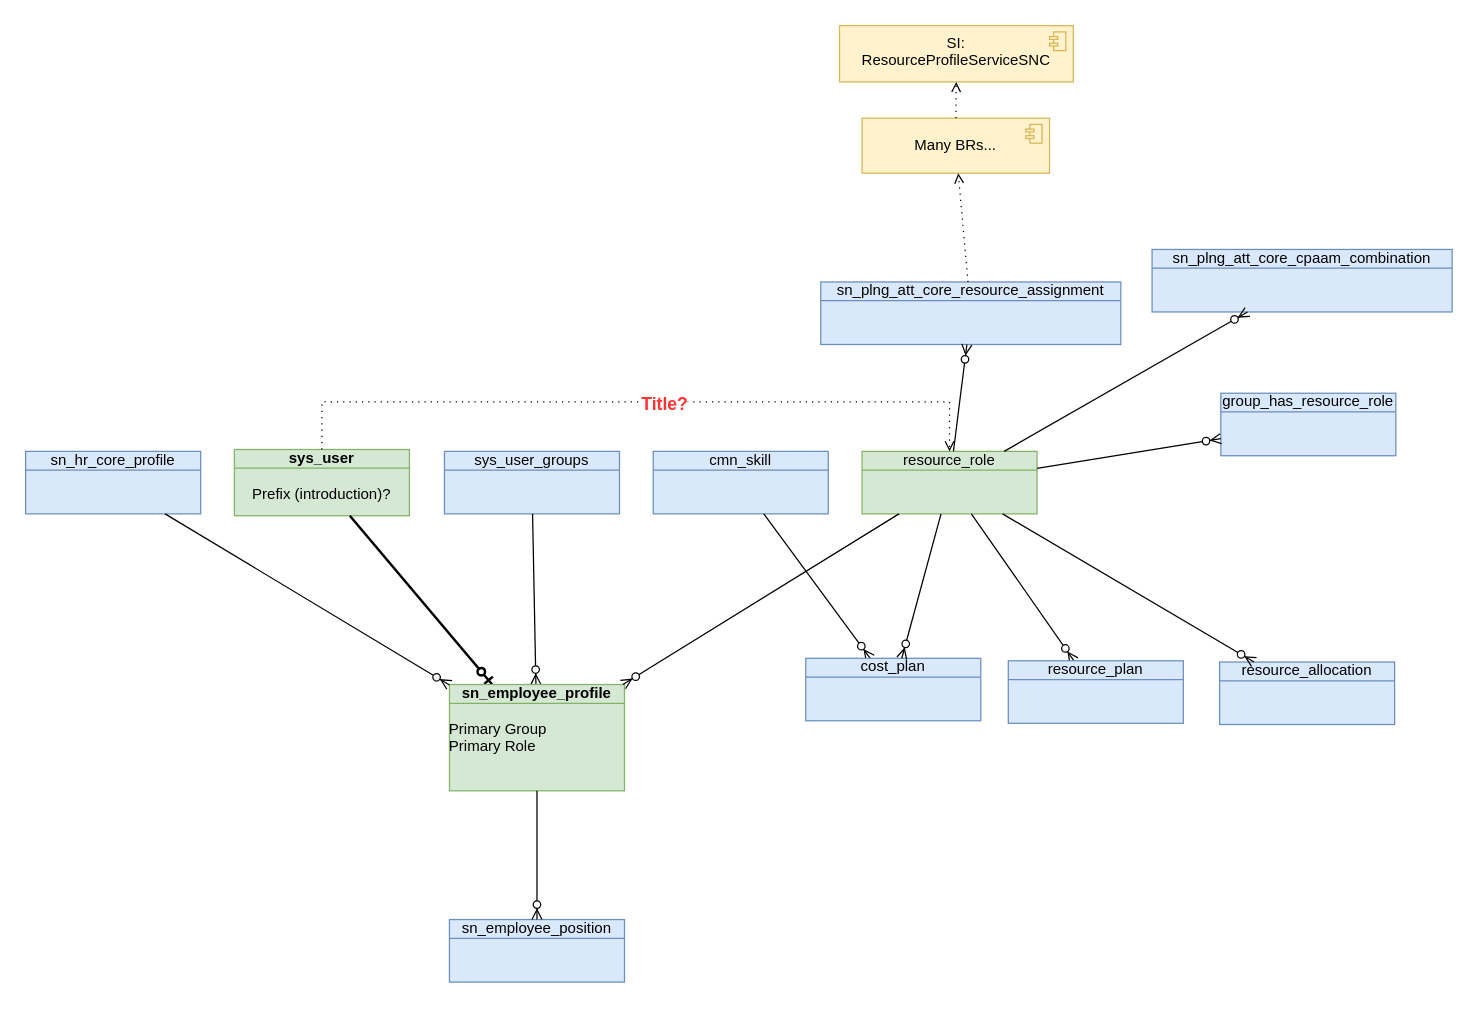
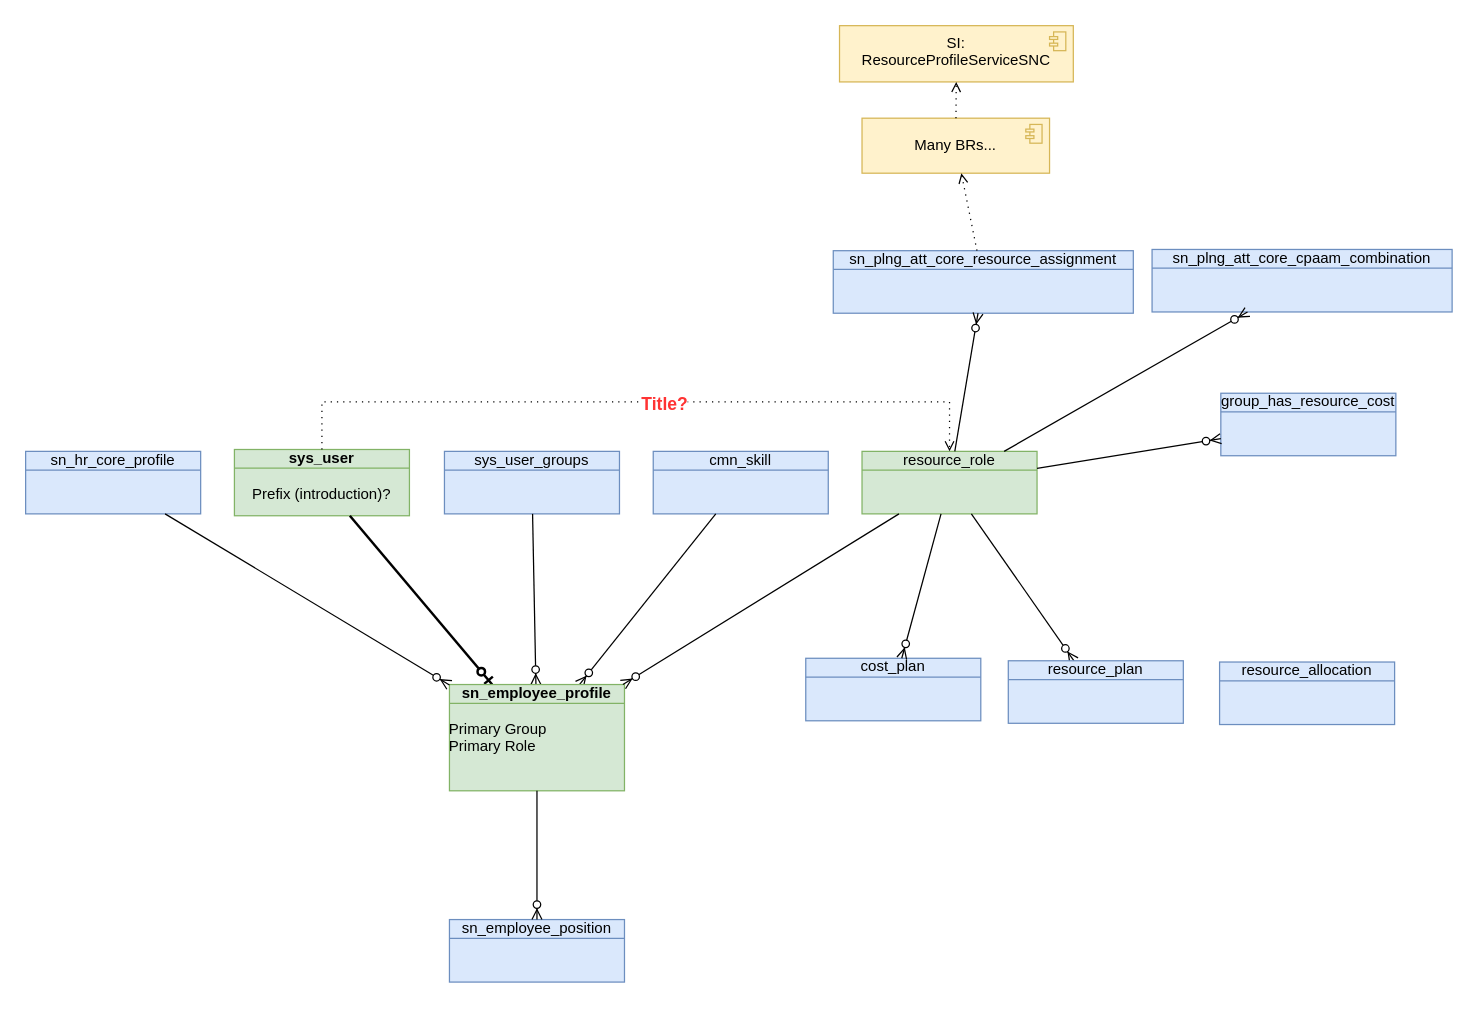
node "sn_plng_att_core_resource_assignment": moved (971, 313) -> (983, 282)
node "group_has_resource_role": label "group_has_resource_role" -> "group_has_resource_cost"
edge "cmn_skill" -> "cost_plan": now "cmn_skill" -> "sn_employee_profile Primary Group Primary Role"
edge "resource_role" -> "resource_allocation": removed
